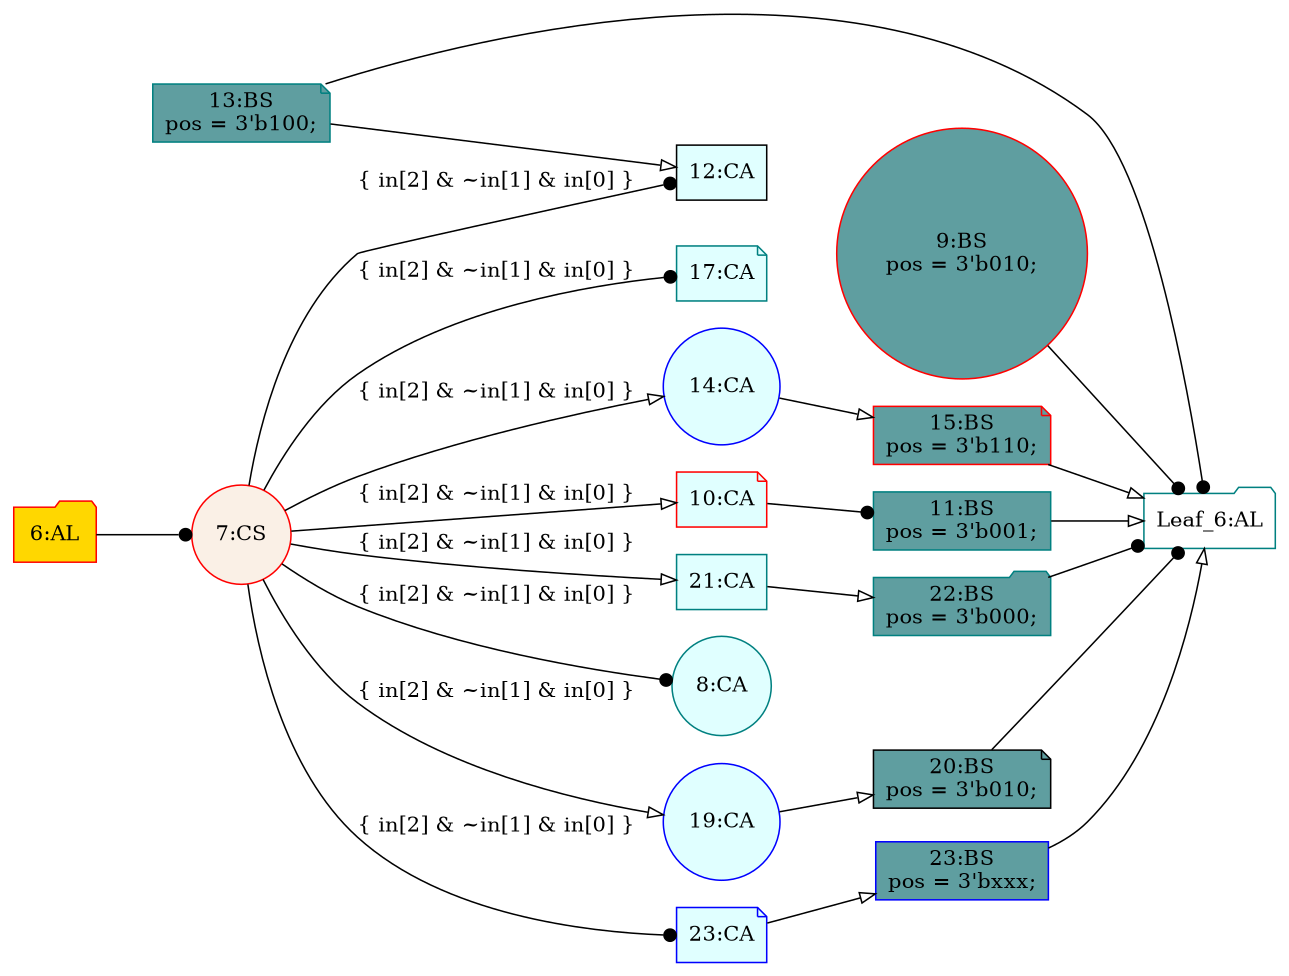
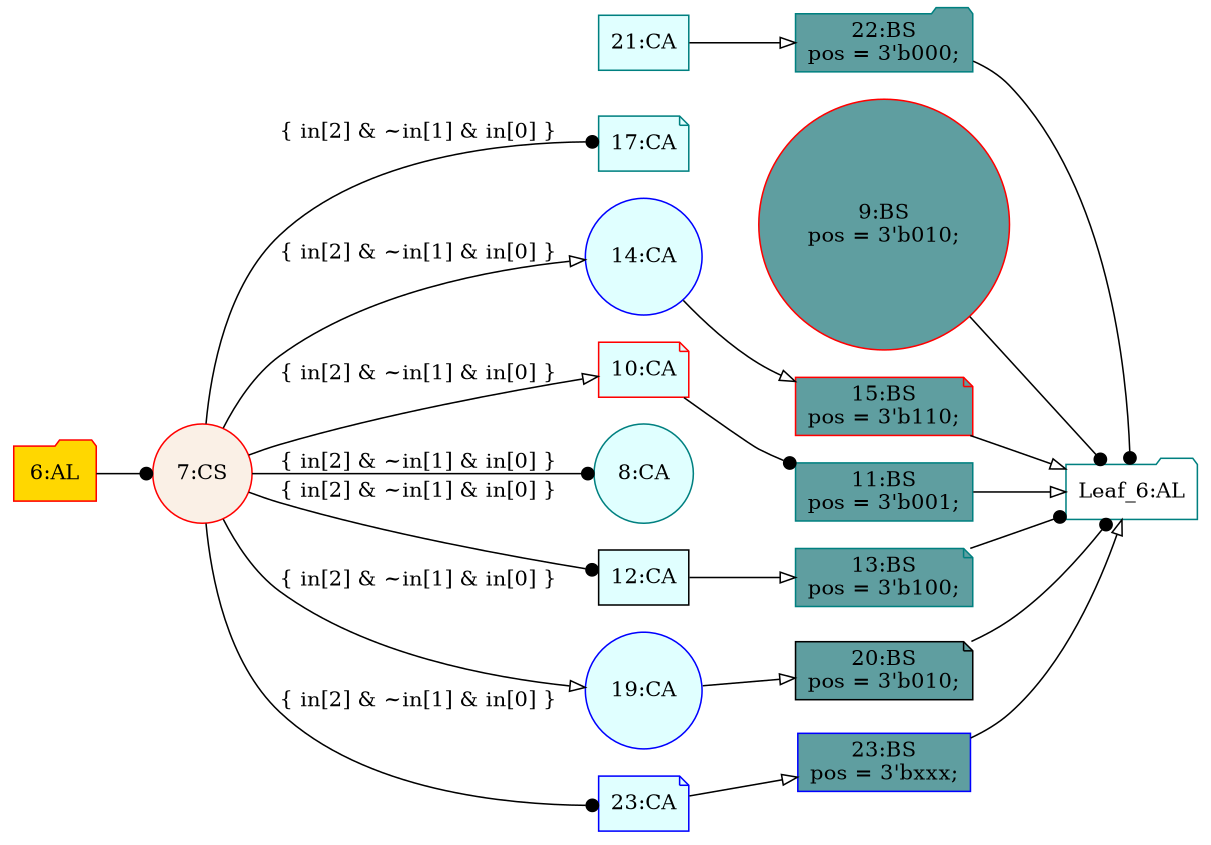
edge "13:BS pos = 3'b100;" -> "12:CA": reversed
edge "7:CS" -> "21:CA": removed, label "{ in[2] & ~in[1] & in[0] }"
